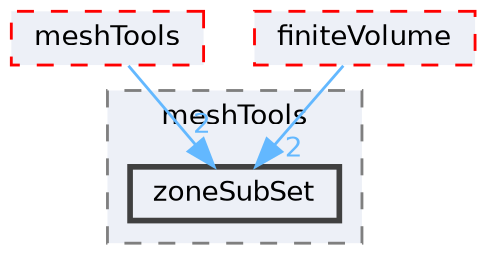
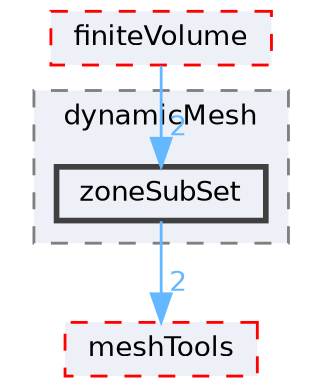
edge "meshTools" -> "zoneSubSet": reversed
cluster "meshTools": label "meshTools" -> "dynamicMesh"
